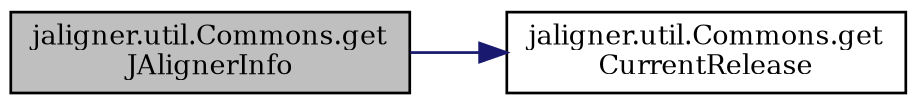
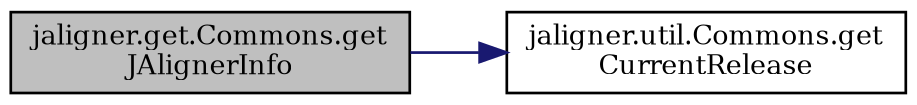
node "jaligner.util.Commons.get JAlignerInfo": label "jaligner.util.Commons.get JAlignerInfo" -> "jaligner.get.Commons.get JAlignerInfo"
